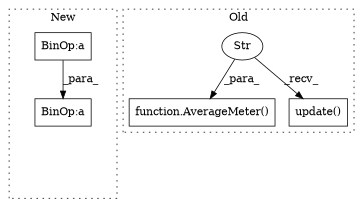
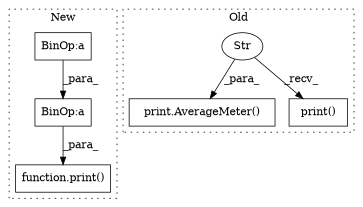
node "function.AverageMeter()": label "function.AverageMeter()" -> "print.AverageMeter()"
node "update()": label "update()" -> "print()"
node "function.print()": added
